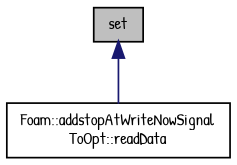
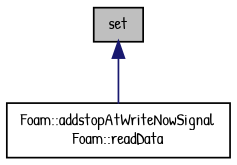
node "Foam::addstopAtWriteNowSignal ToOpt::readData": label "Foam::addstopAtWriteNowSignal ToOpt::readData" -> "Foam::addstopAtWriteNowSignal Foam::readData"
